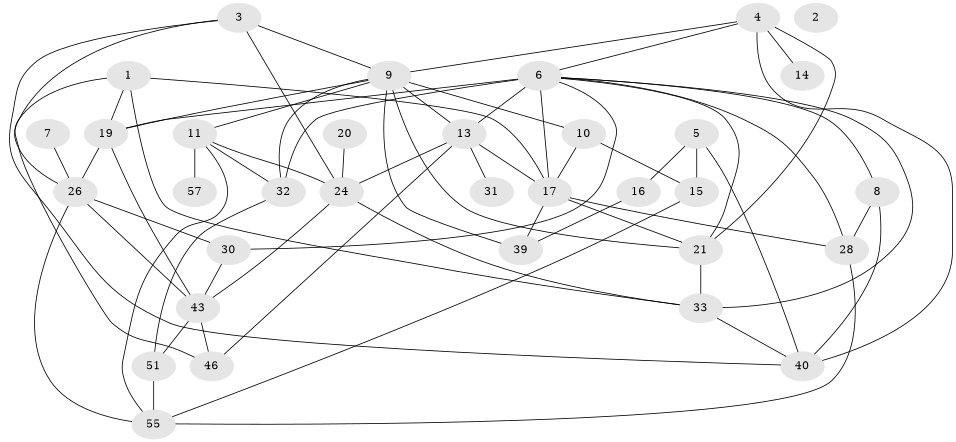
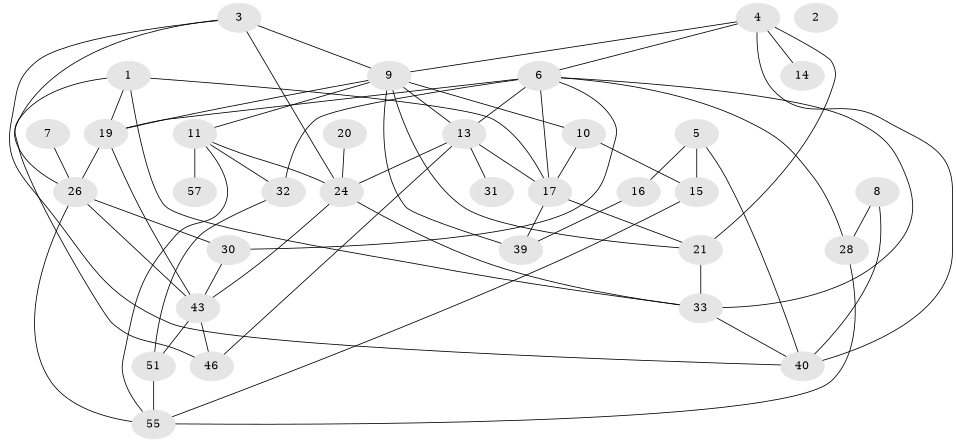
edge "6" -- "8": removed
edge "9" -- "32": removed
edge "6" -- "21": removed
edge "17" -- "28": removed
